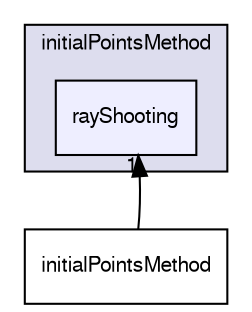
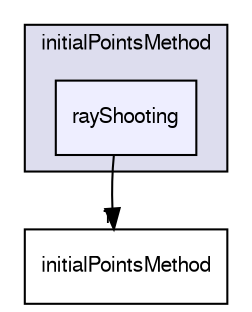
edge "initialPointsMethod" -> "rayShooting": reversed
